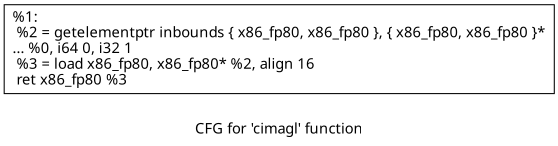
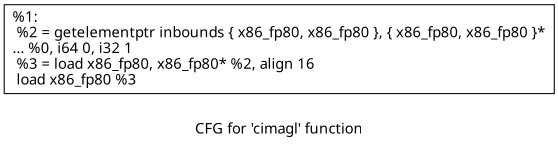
node "%1:": text "ret x86_fp80 %3" -> "load x86_fp80 %3"
